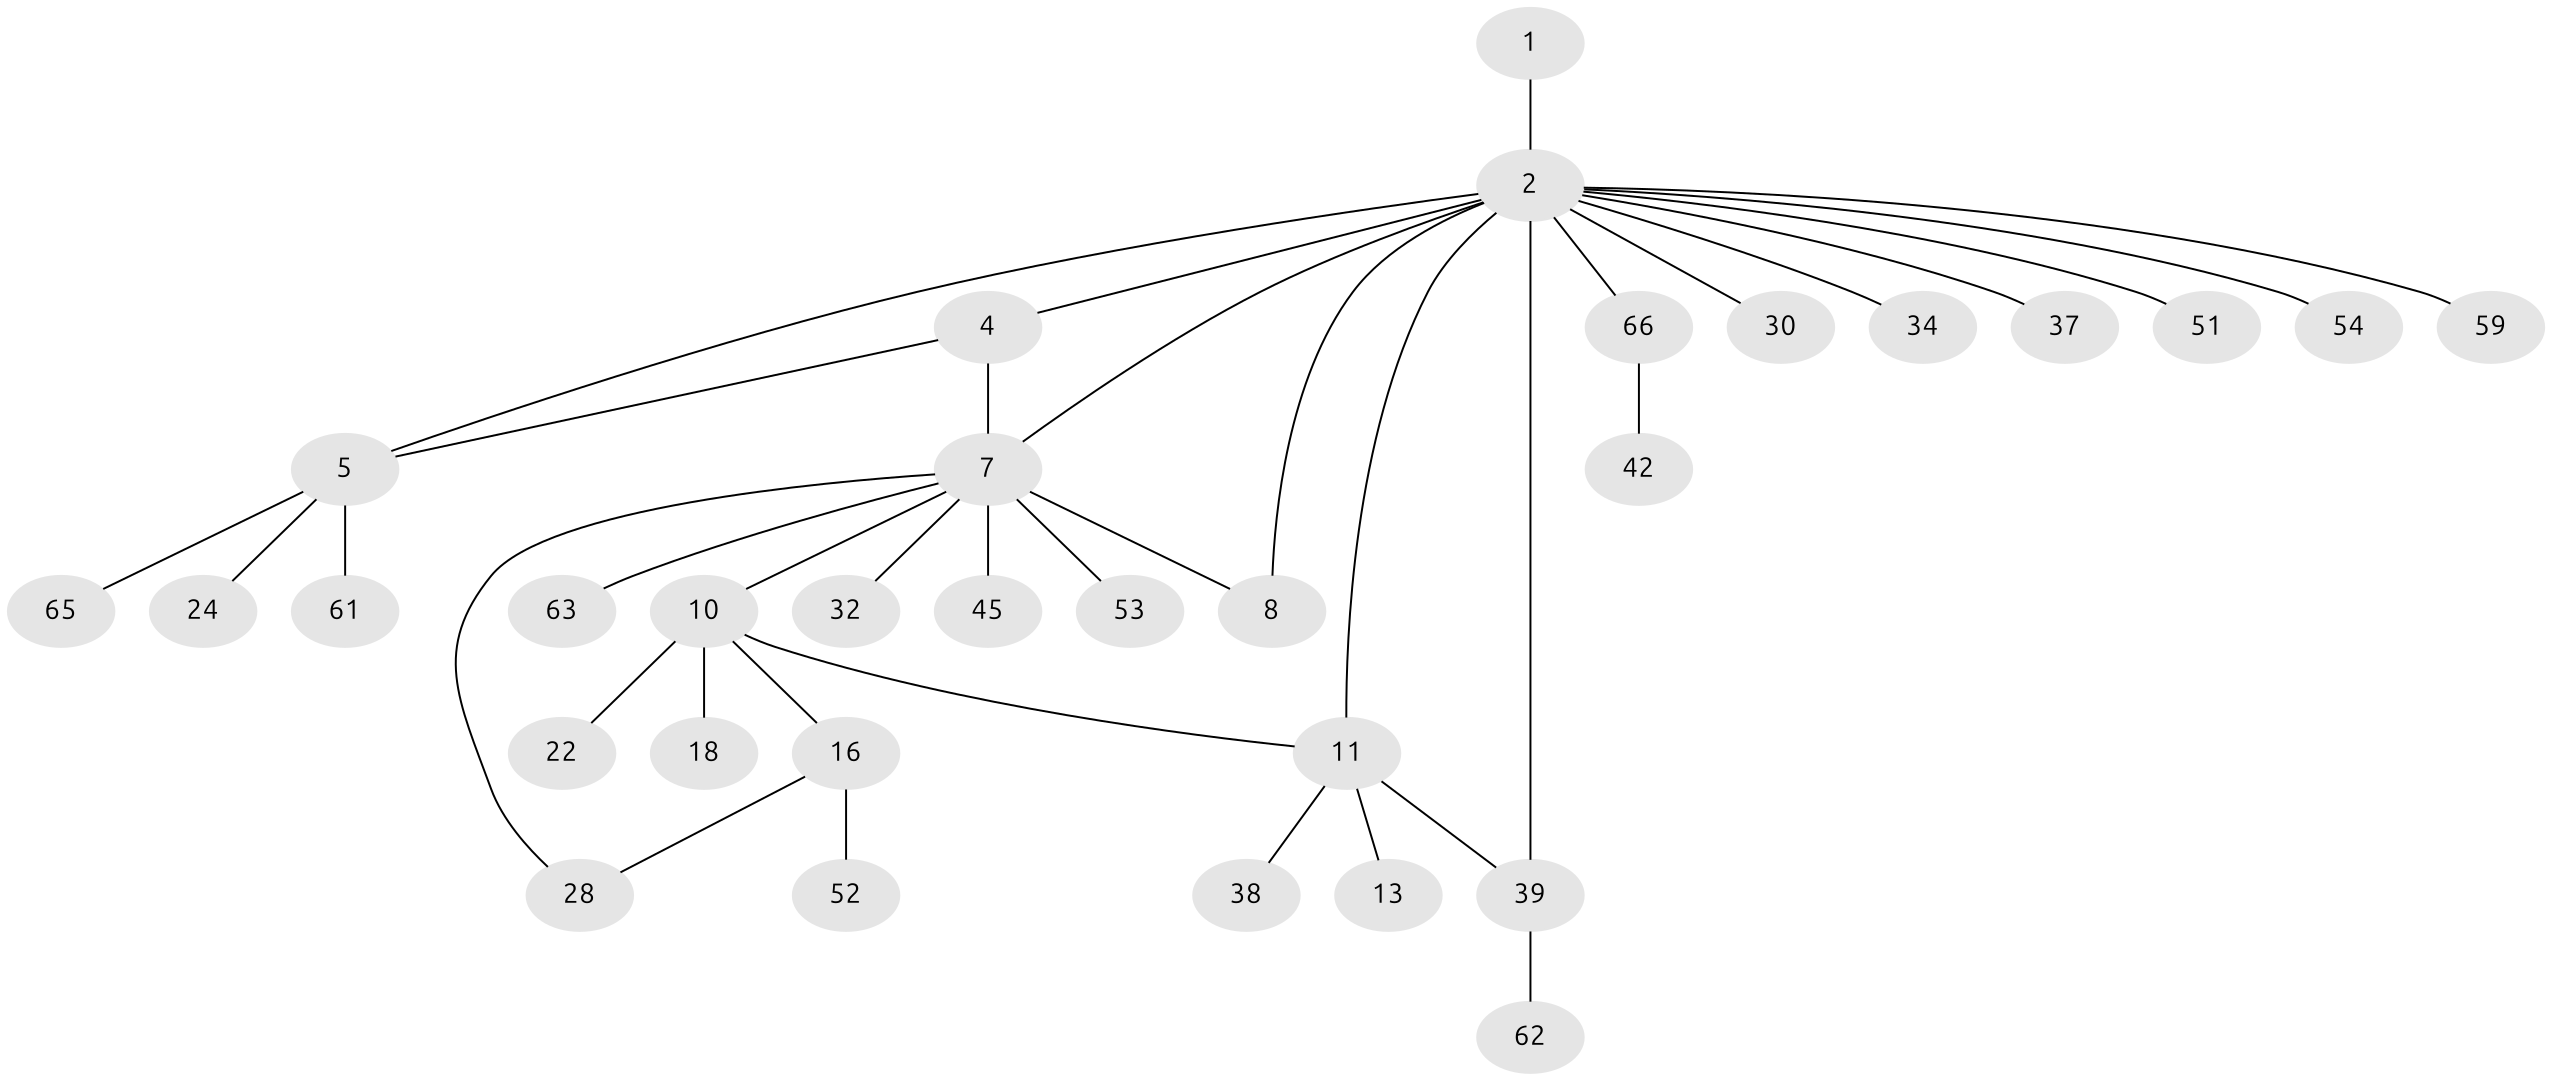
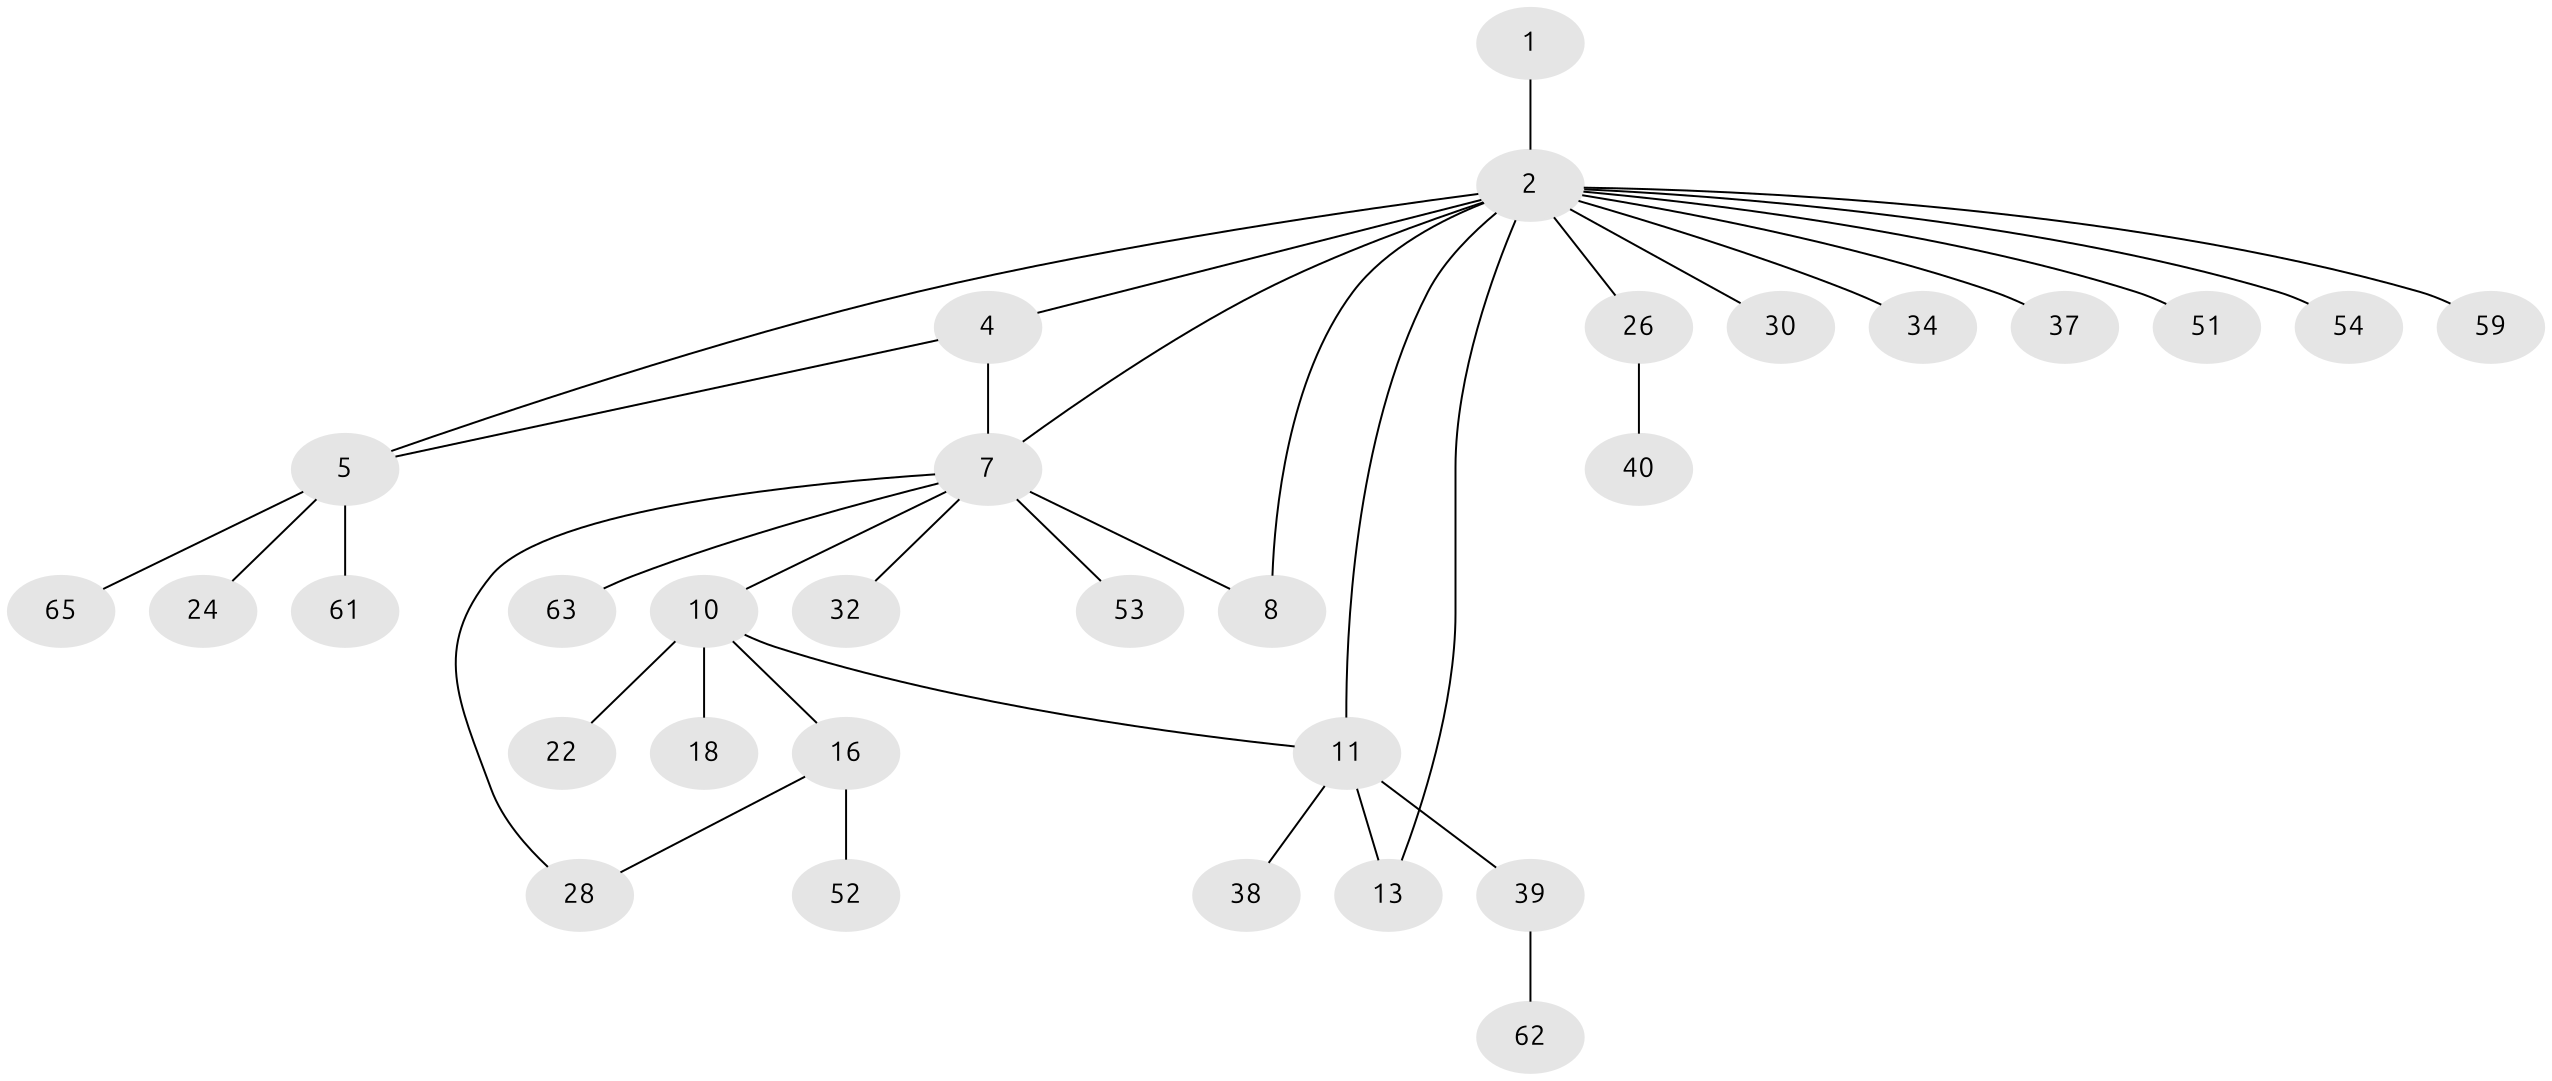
node "66": label "66" -> "26"
node "42": label "42" -> "40"
edge "2" -- "39": now "2" -- "13"
node "45": removed
